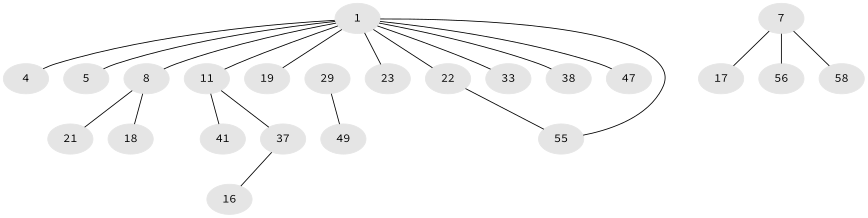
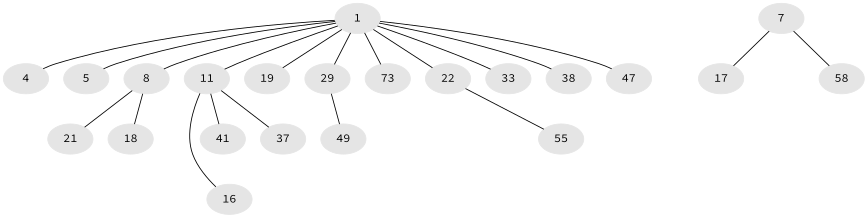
edge "1" -- "55": now "1" -- "29"
node "23": label "23" -> "73"
node "56": removed
edge "37" -- "16": now "11" -- "16"
